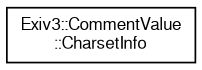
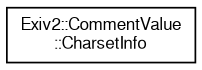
node "Exiv3::CommentValue ::CharsetInfo": label "Exiv3::CommentValue ::CharsetInfo" -> "Exiv2::CommentValue ::CharsetInfo"
